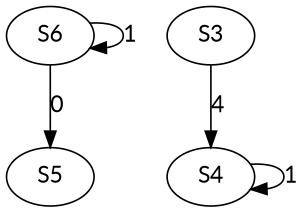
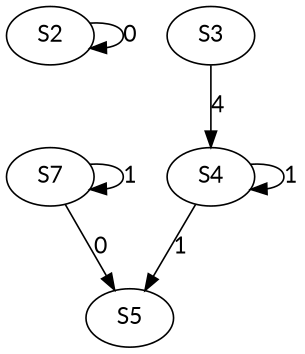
node "S2": added
node "S6": label "S6" -> "S7"
edge "S4" -> "S5": added, label "1"
